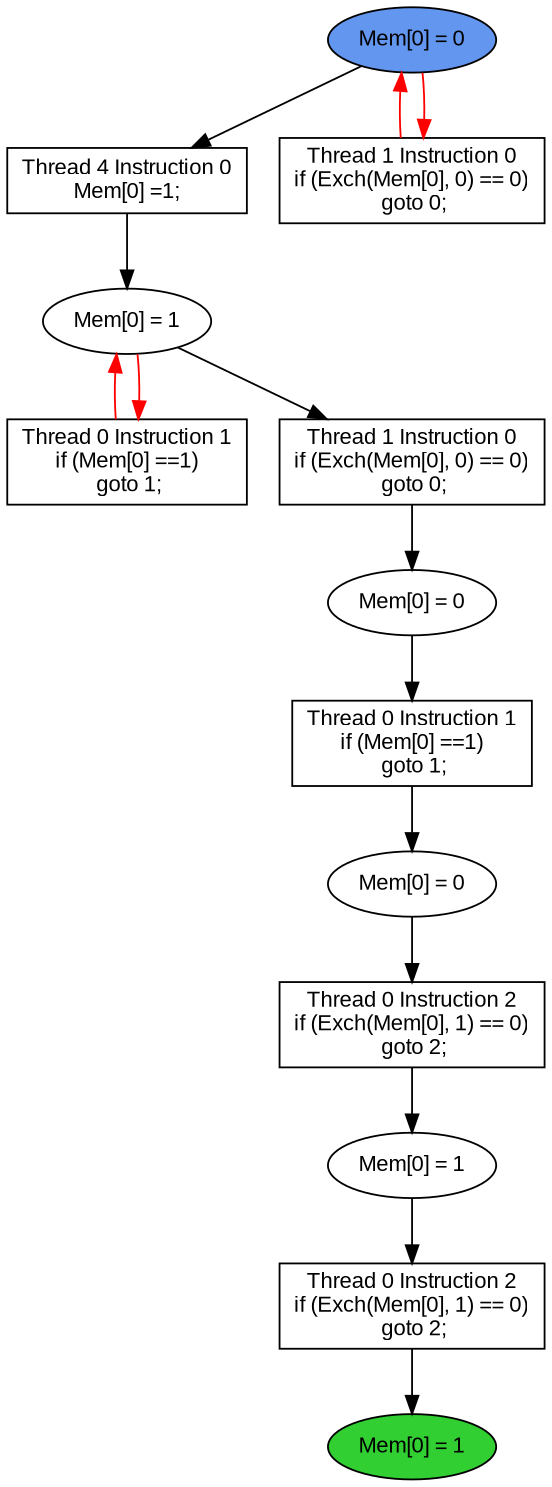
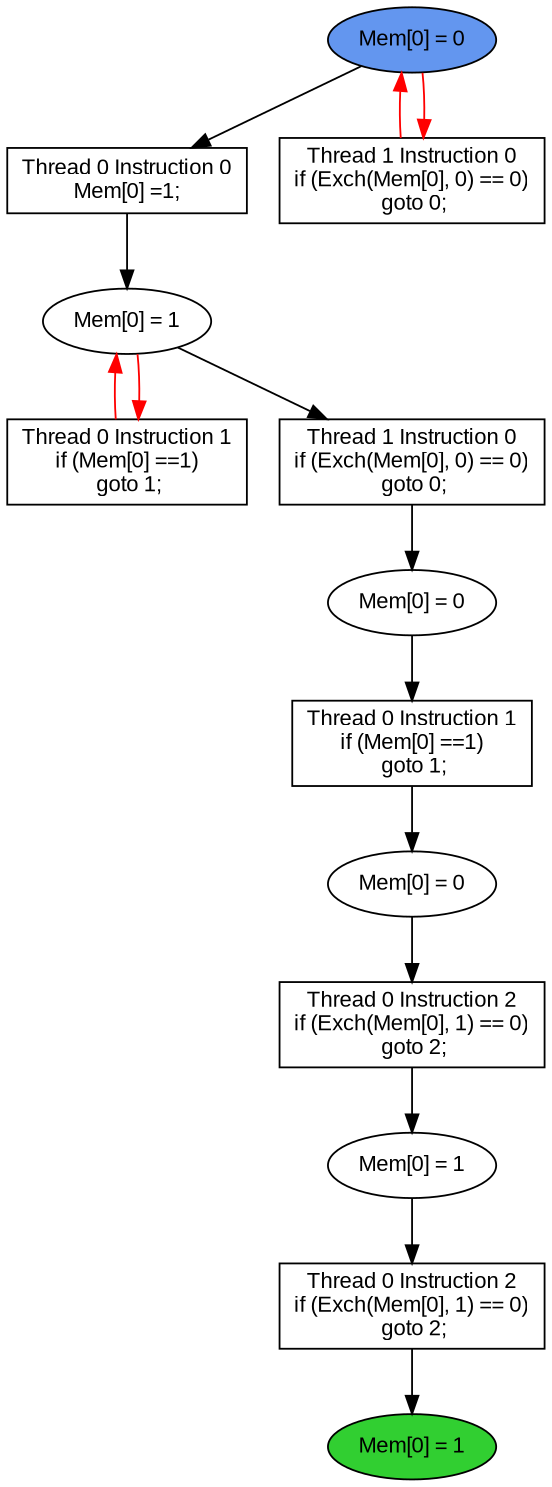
node "Thread 4 Instruction 0 Mem[0] =1;": label "Thread 4 Instruction 0 Mem[0] =1;" -> "Thread 0 Instruction 0 Mem[0] =1;"
